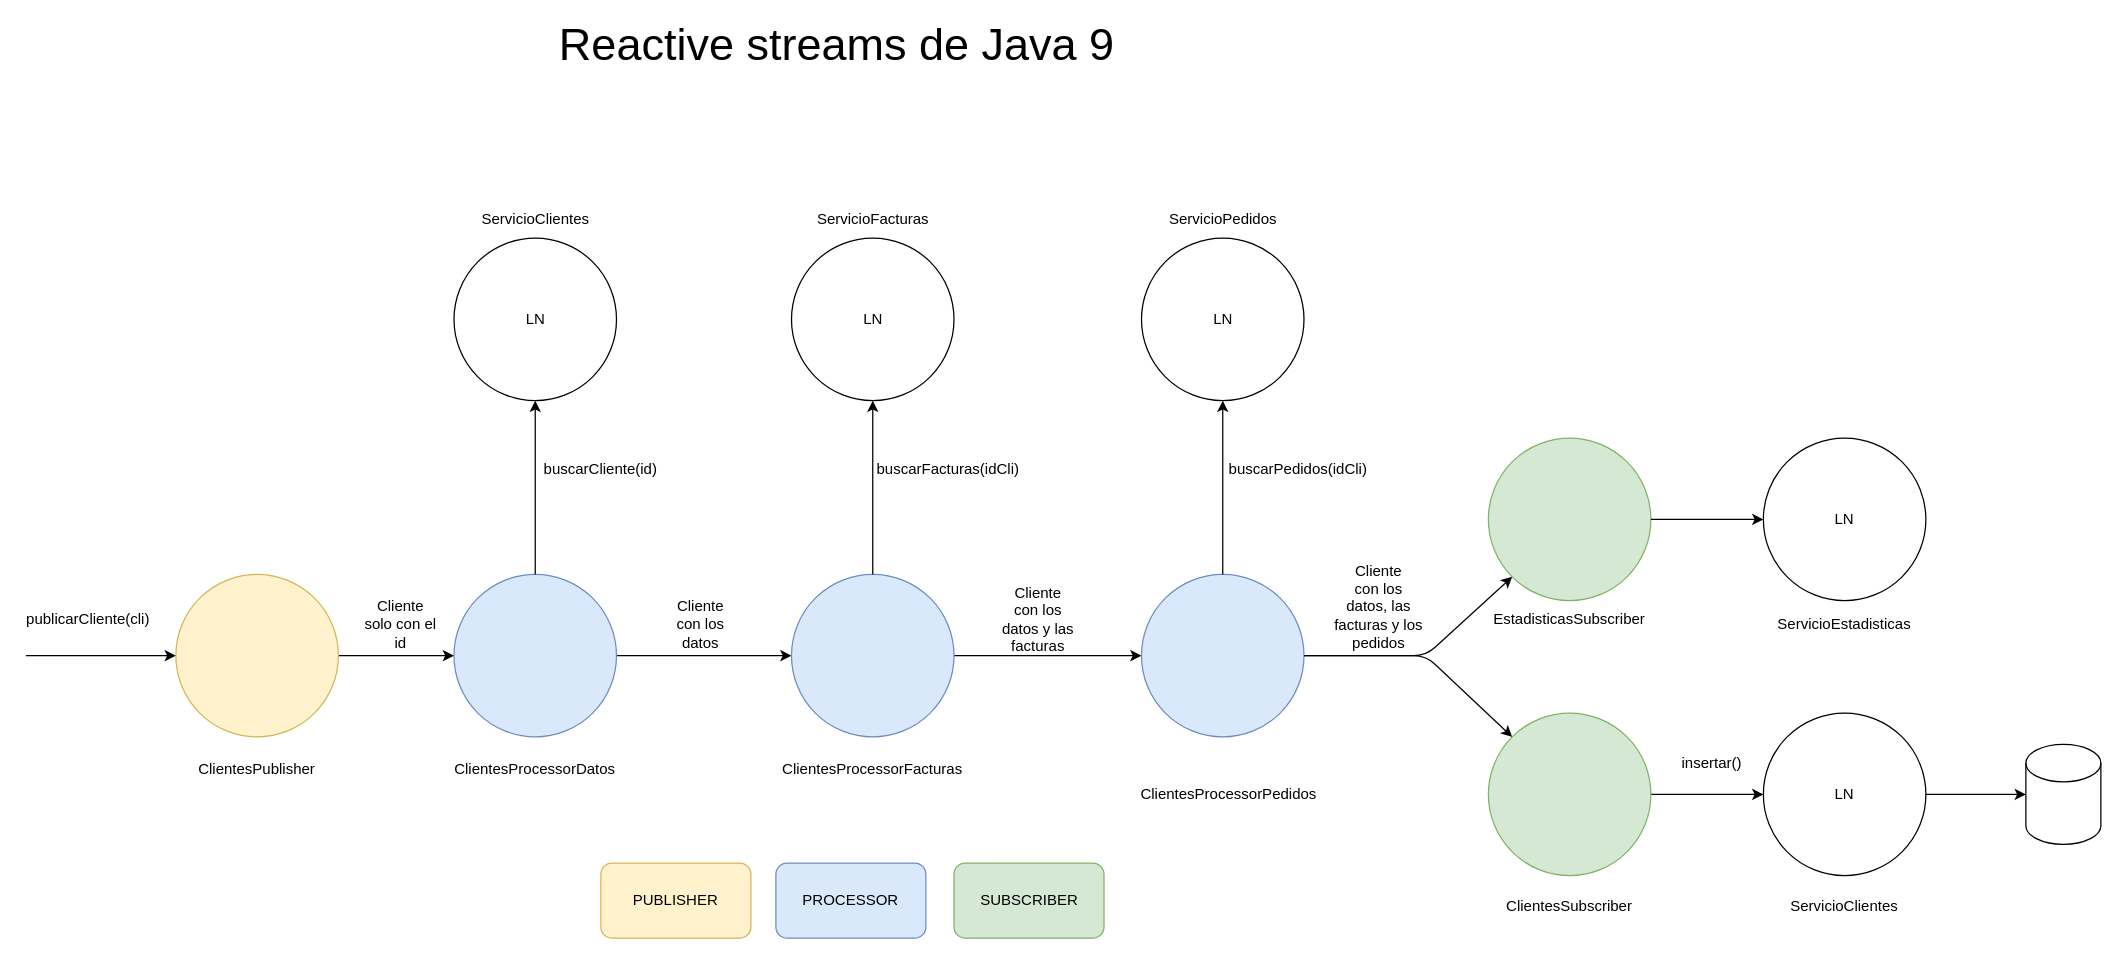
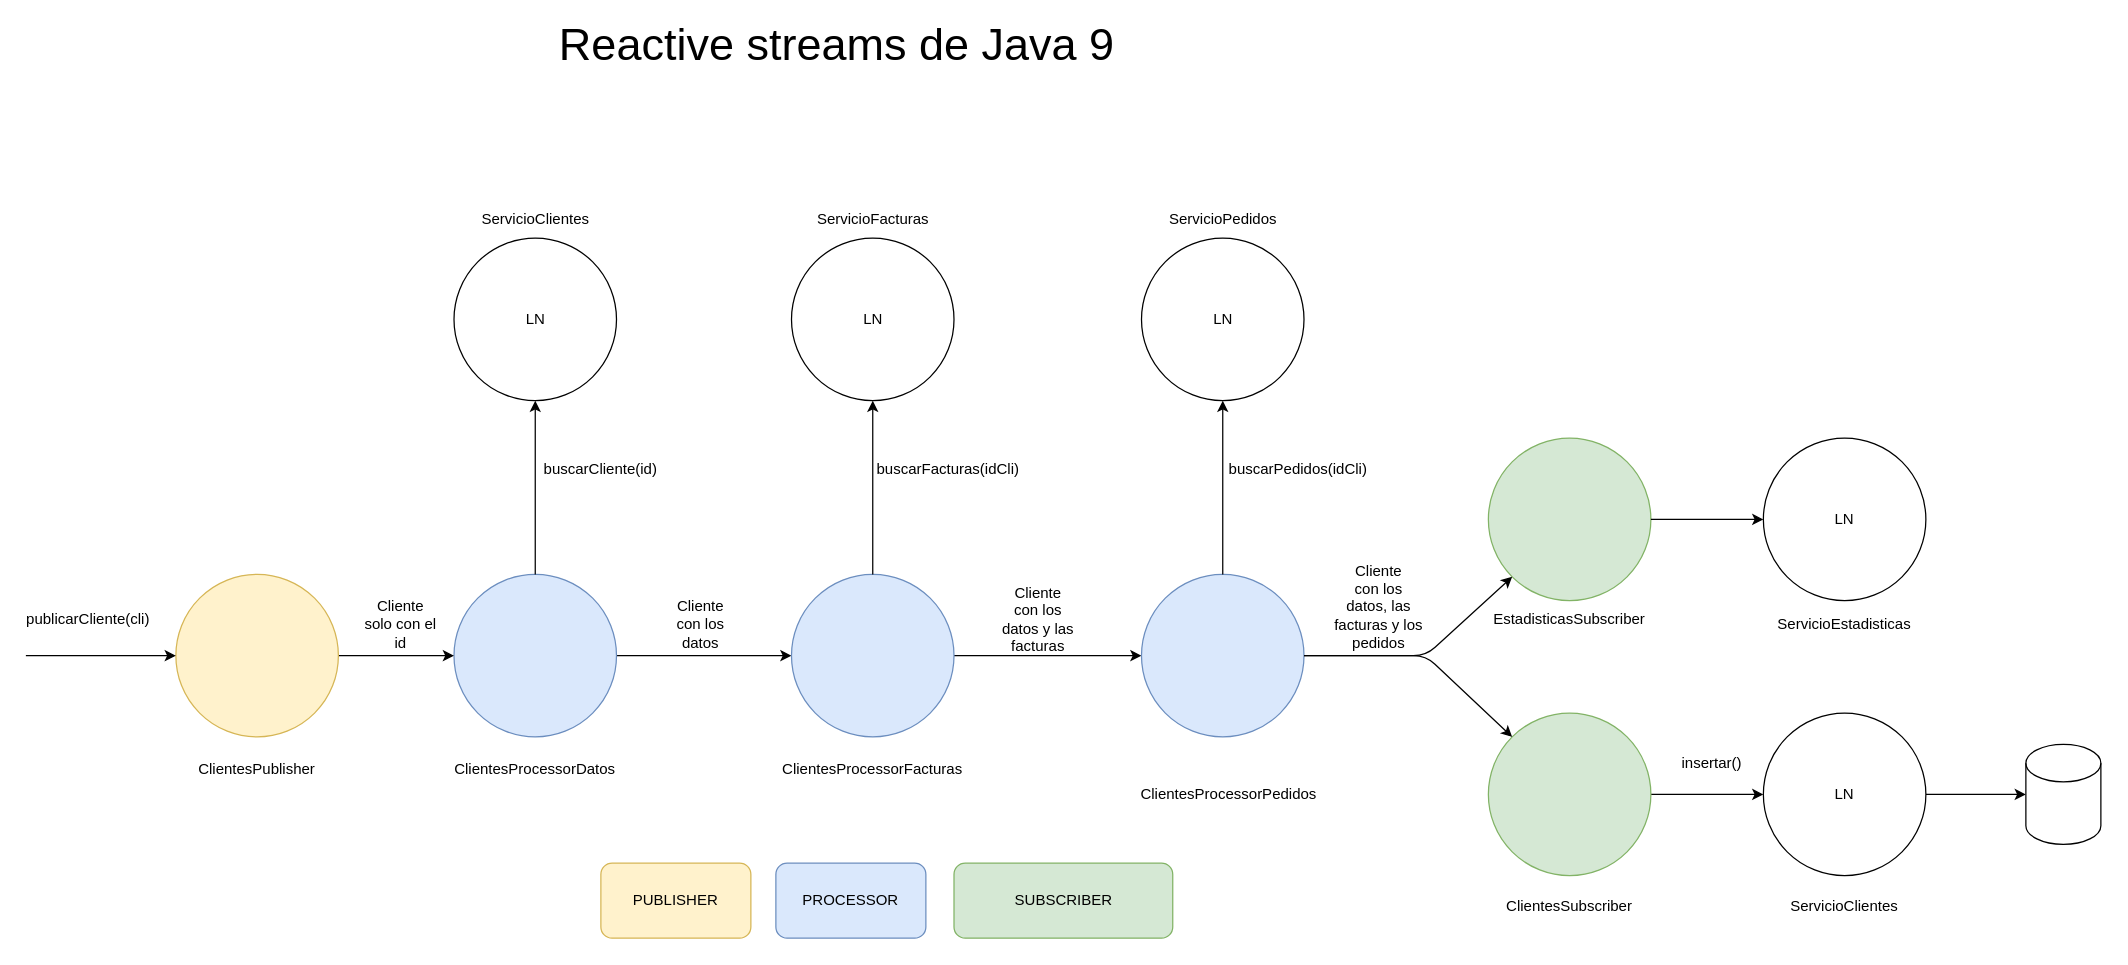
node "SUBSCRIBER": size 150x75 -> 219x75
